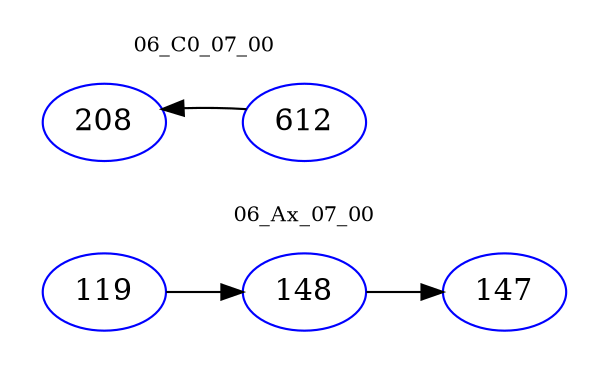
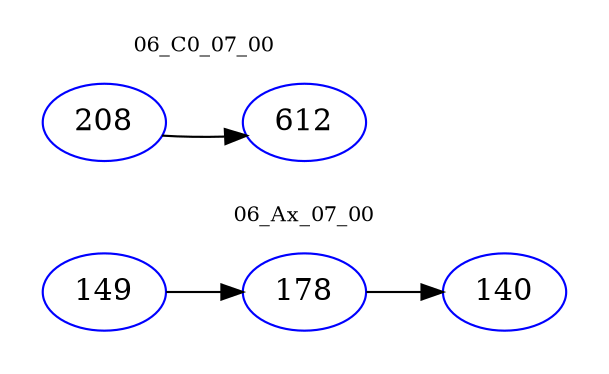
edge "612" -> "208": reversed
node "119": label "119" -> "149"
node "148": label "148" -> "178"
node "147": label "147" -> "140"
